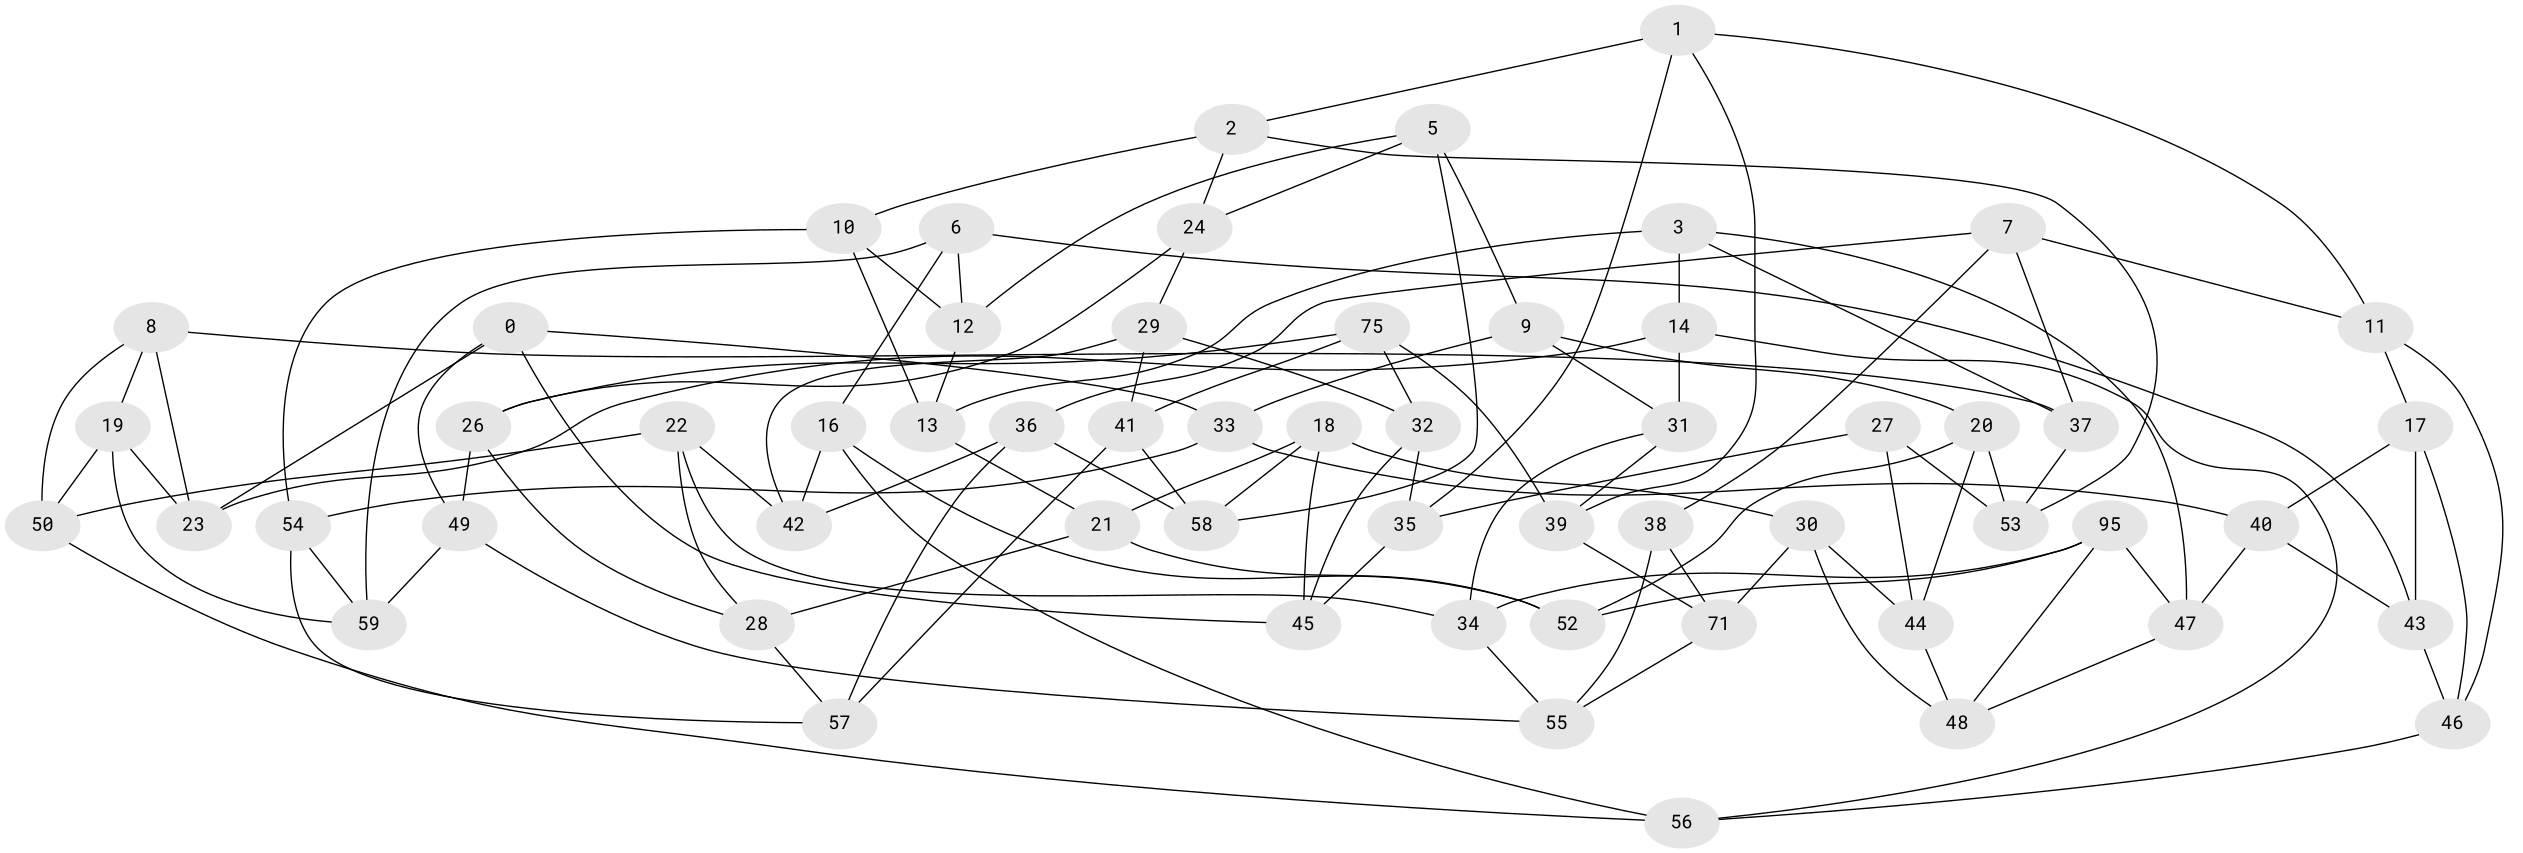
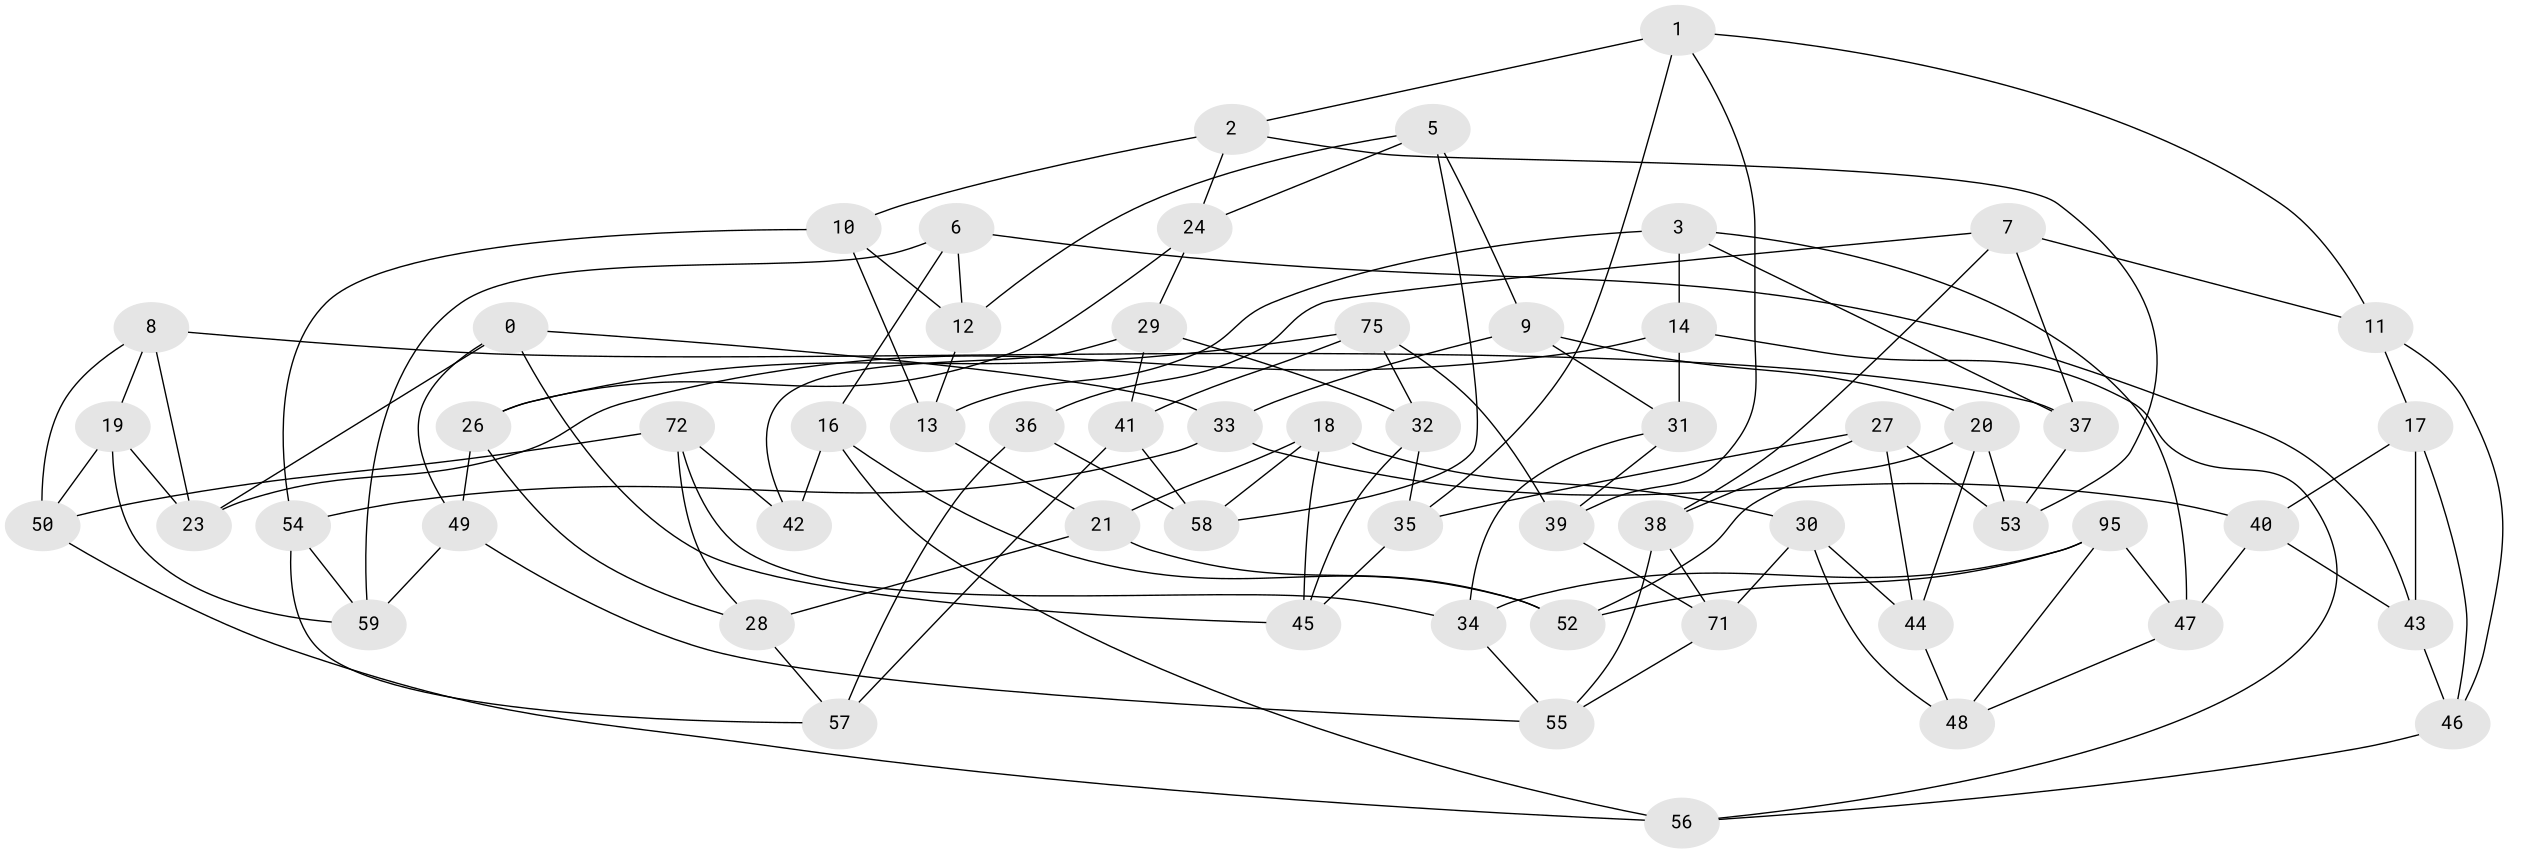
node "22": label "22" -> "72"
edge "27" -- "38": added
edge "36" -- "42": removed
